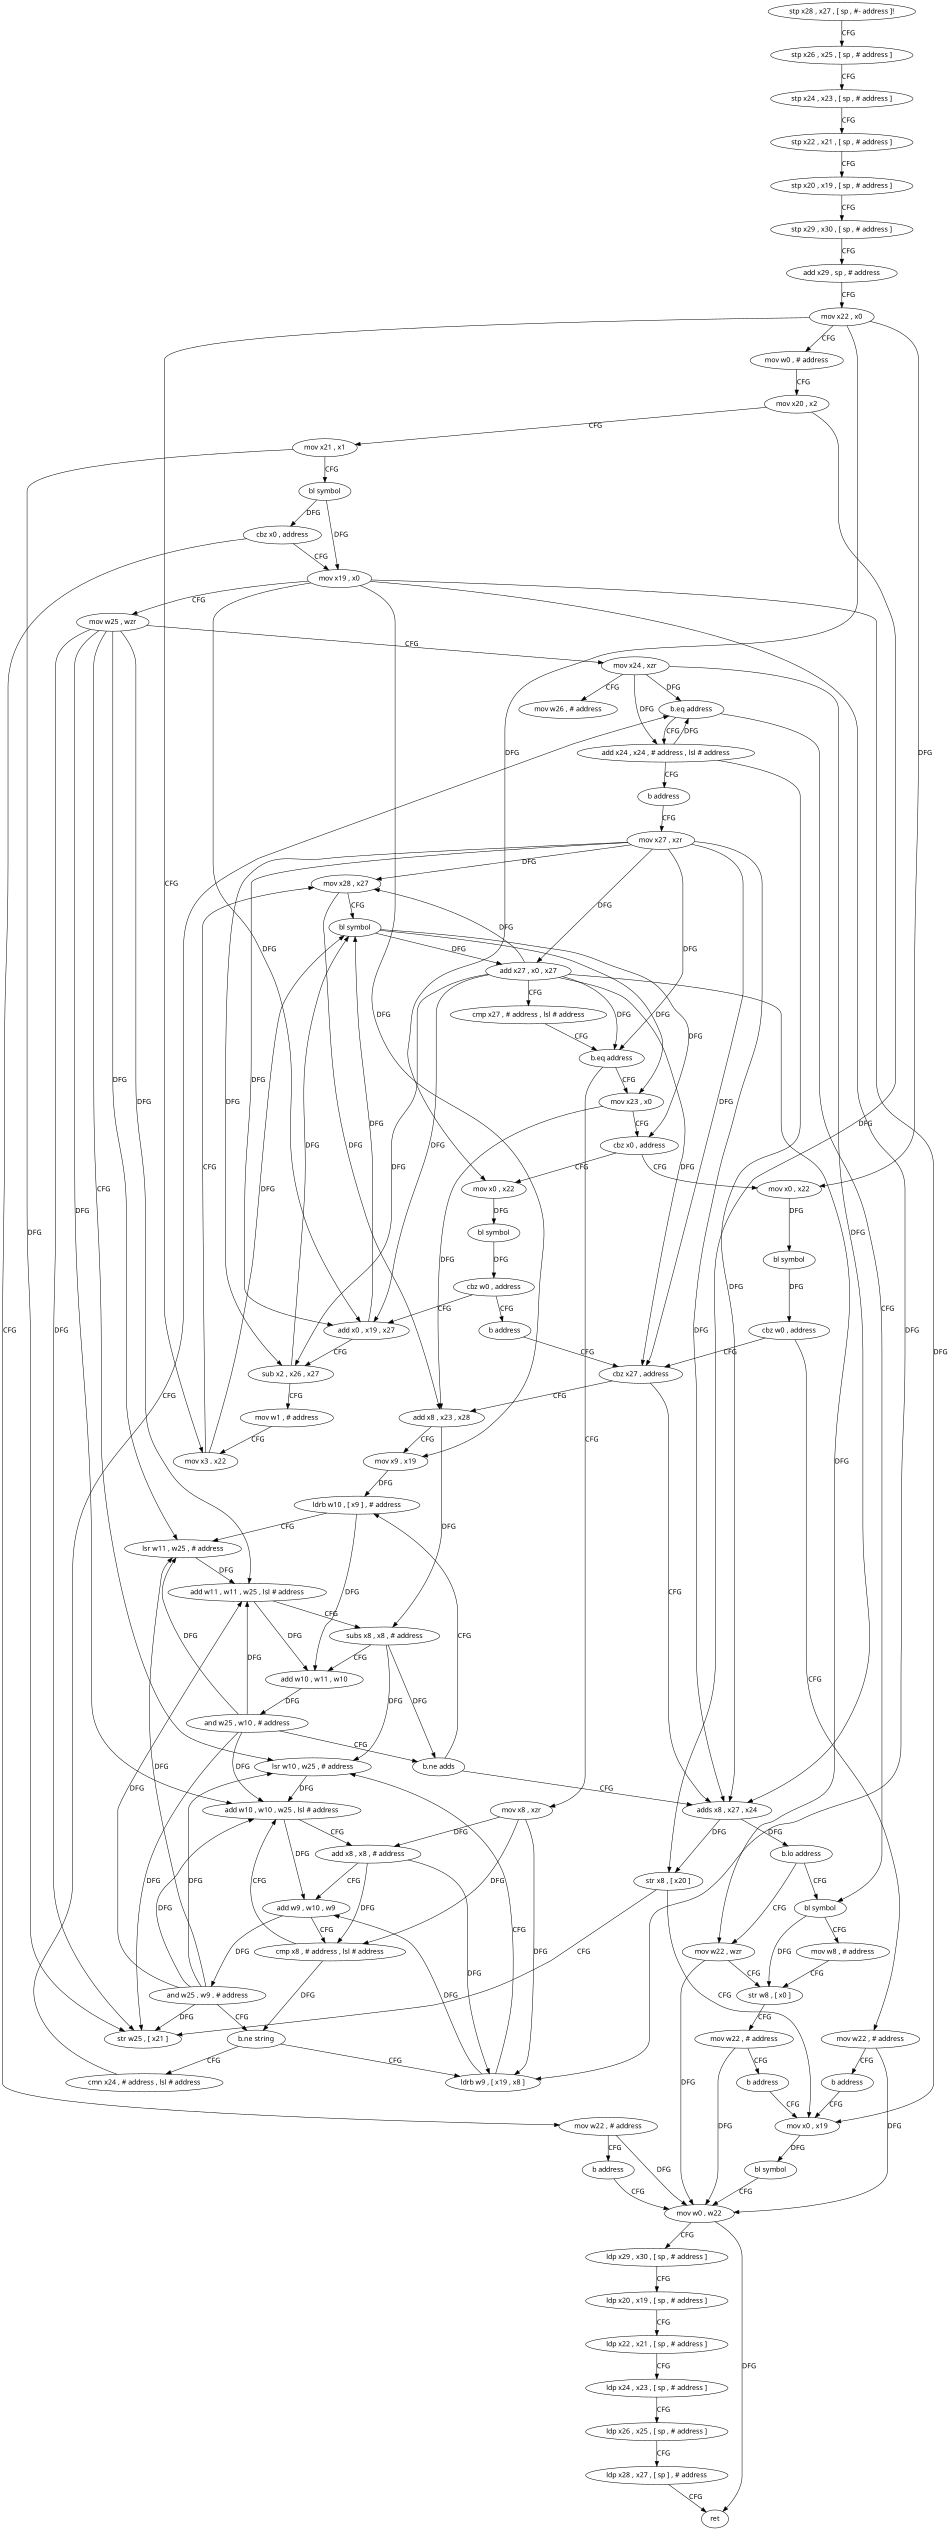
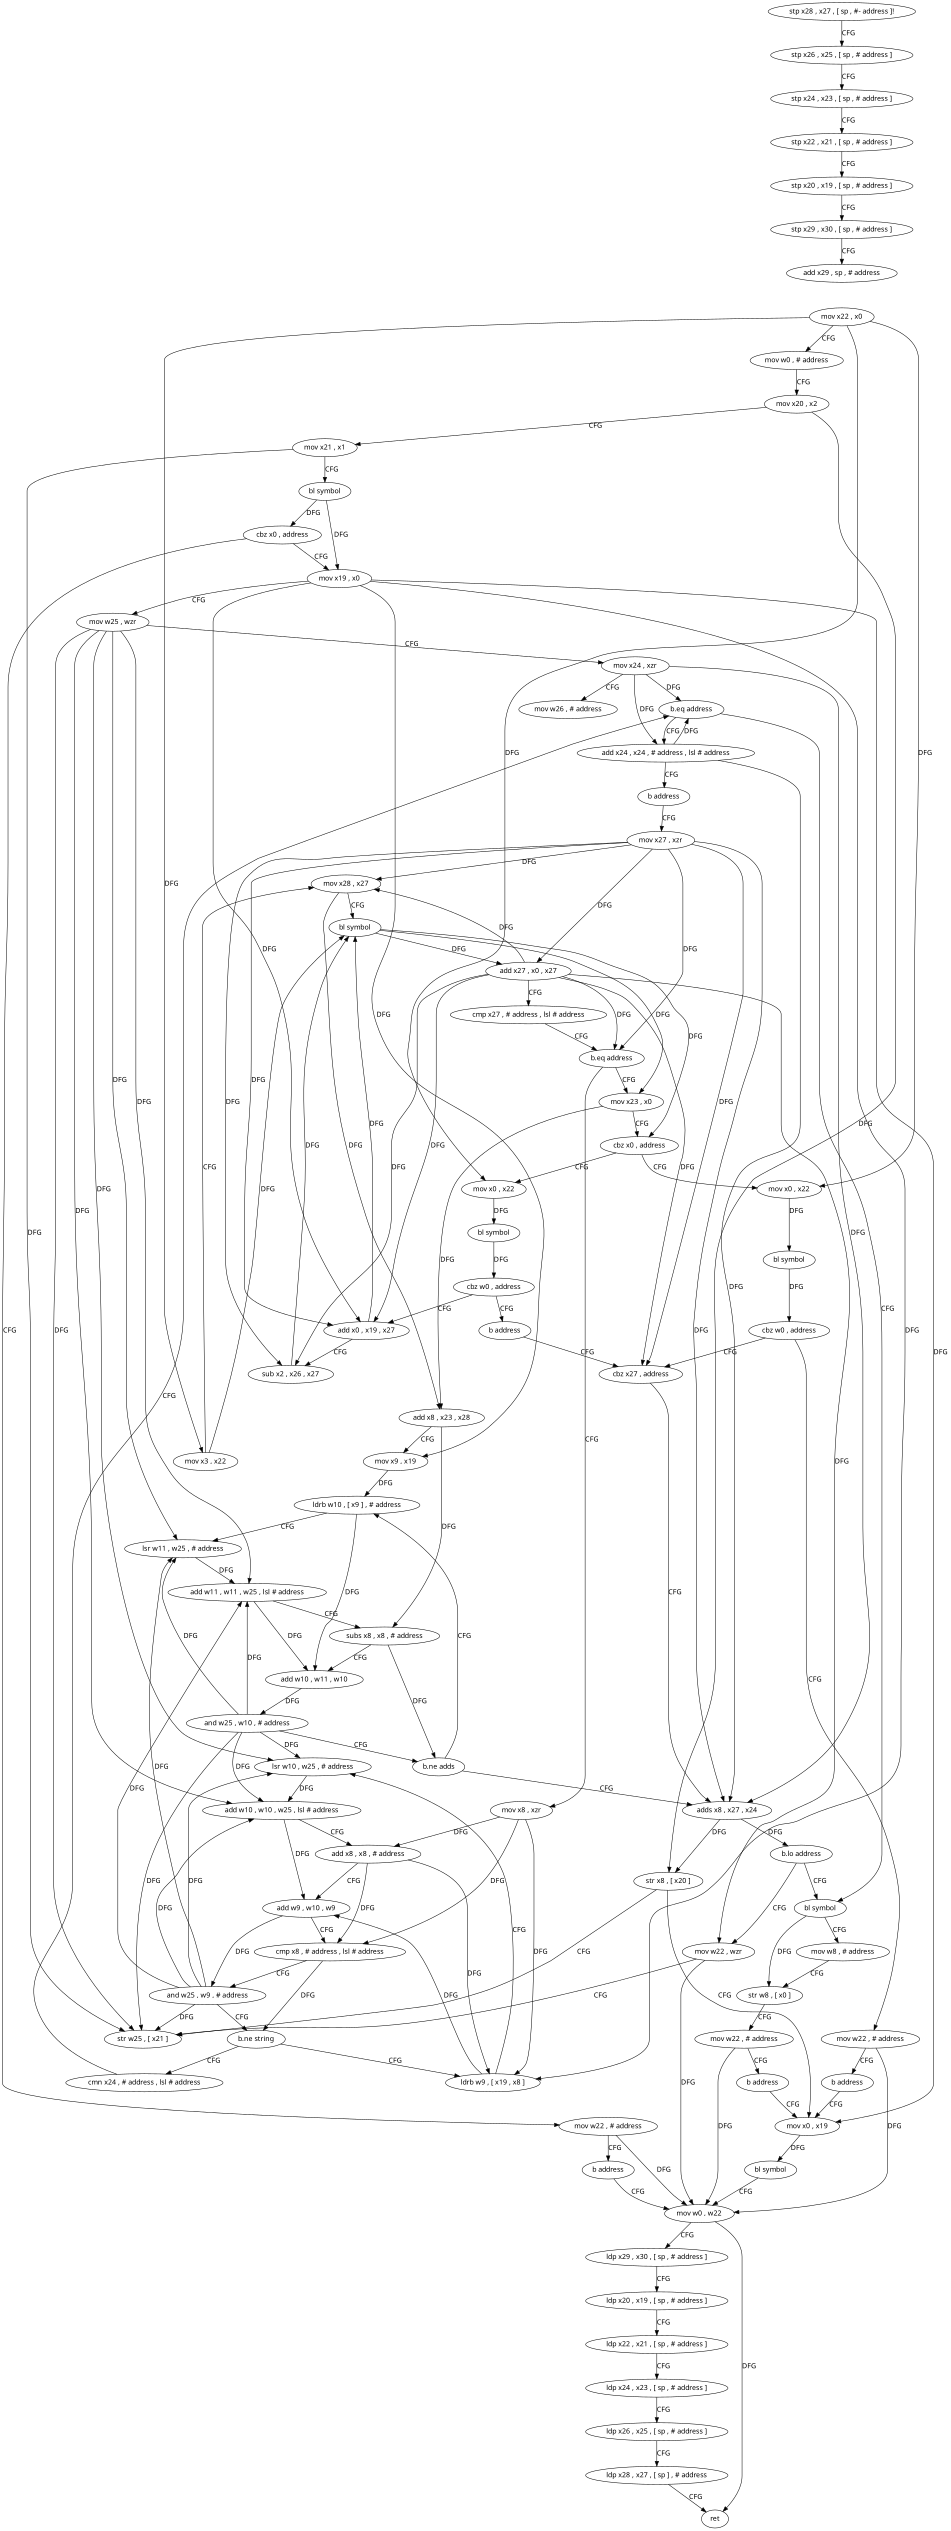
edge "add x29 , sp , # address" -> "mov x22 , x0": removed, label "CFG"
edge "mov x22 , x0" -> "mov x3 , x22": label "CFG" -> "DFG"
edge "mov w25 , wzr" -> "lsr w10 , w25 , # address": label "CFG" -> "DFG"
edge "cbz x27 , address" -> "add x8 , x23 , x28": removed, label "CFG"
node "mov w1 , # address": removed
edge "subs x8 , x8 , # address" -> "lsr w10 , w25 , # address": now "and w25 , w10 , # address" -> "lsr w10 , w25 , # address"
edge "cmp x8 , # address , lsl # address" -> "add w10 , w10 , w25 , lsl # address": now "cmp x8 , # address , lsl # address" -> "and w25 , w9 , # address"
edge "mov w22 , wzr" -> "str w8 , [ x0 ]": now "mov w22 , wzr" -> "str w25 , [ x21 ]"
